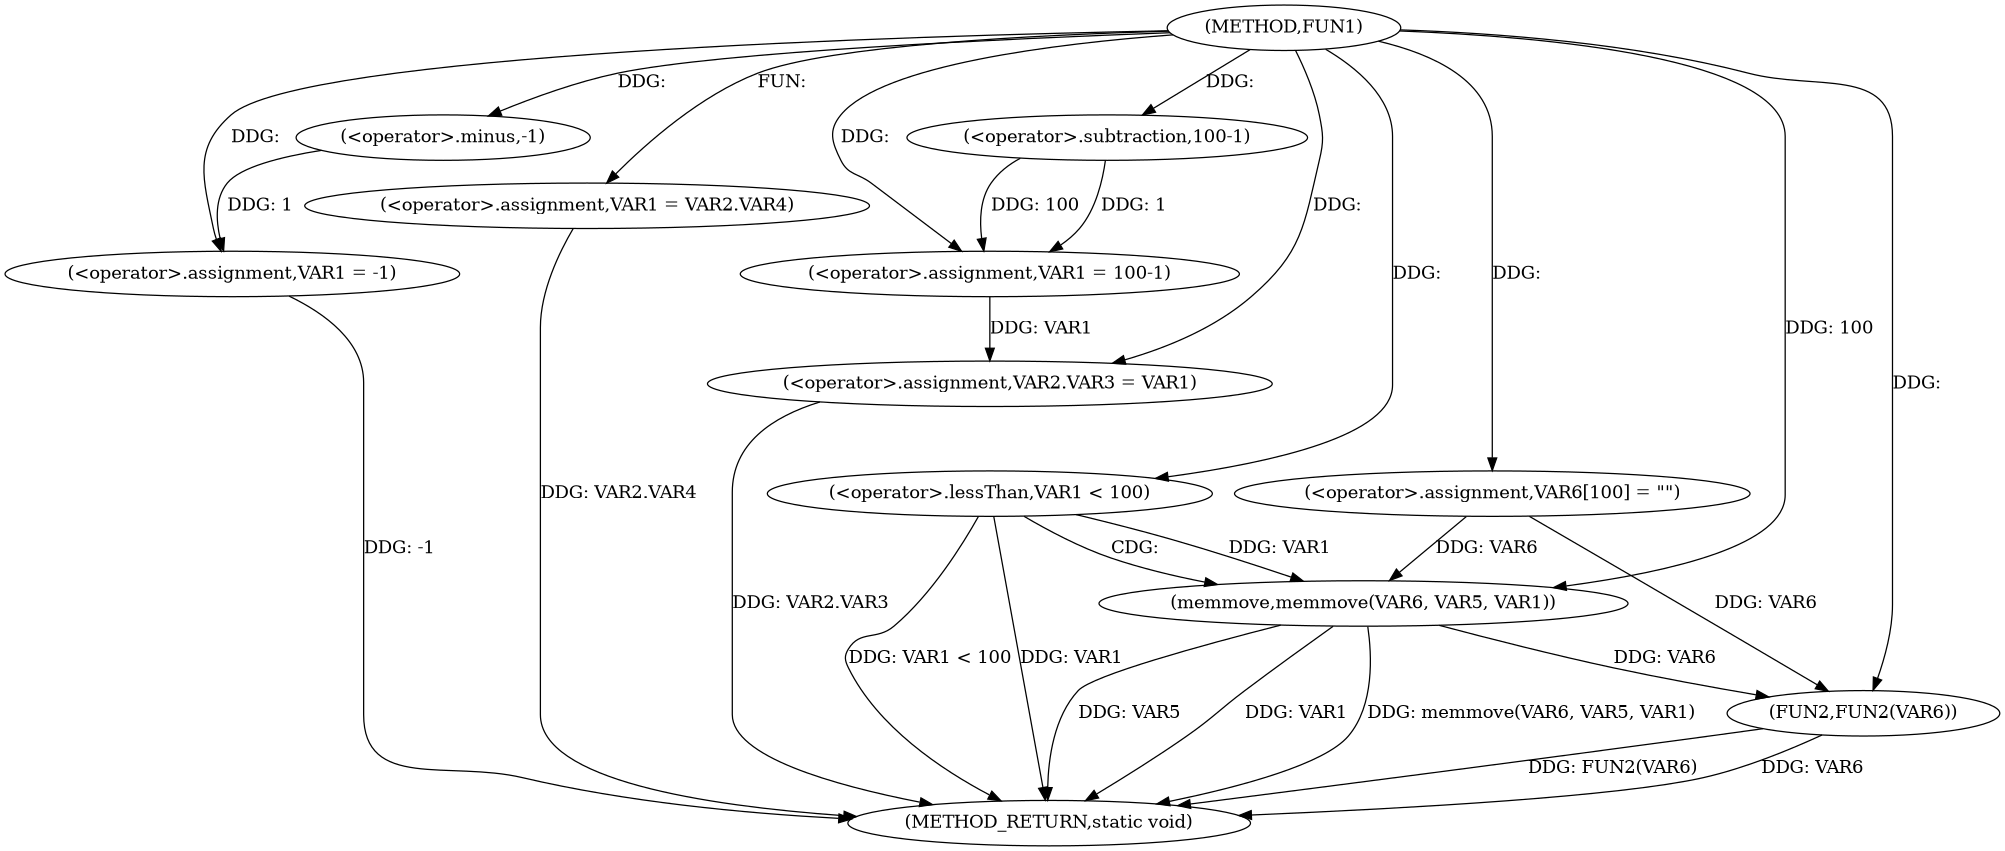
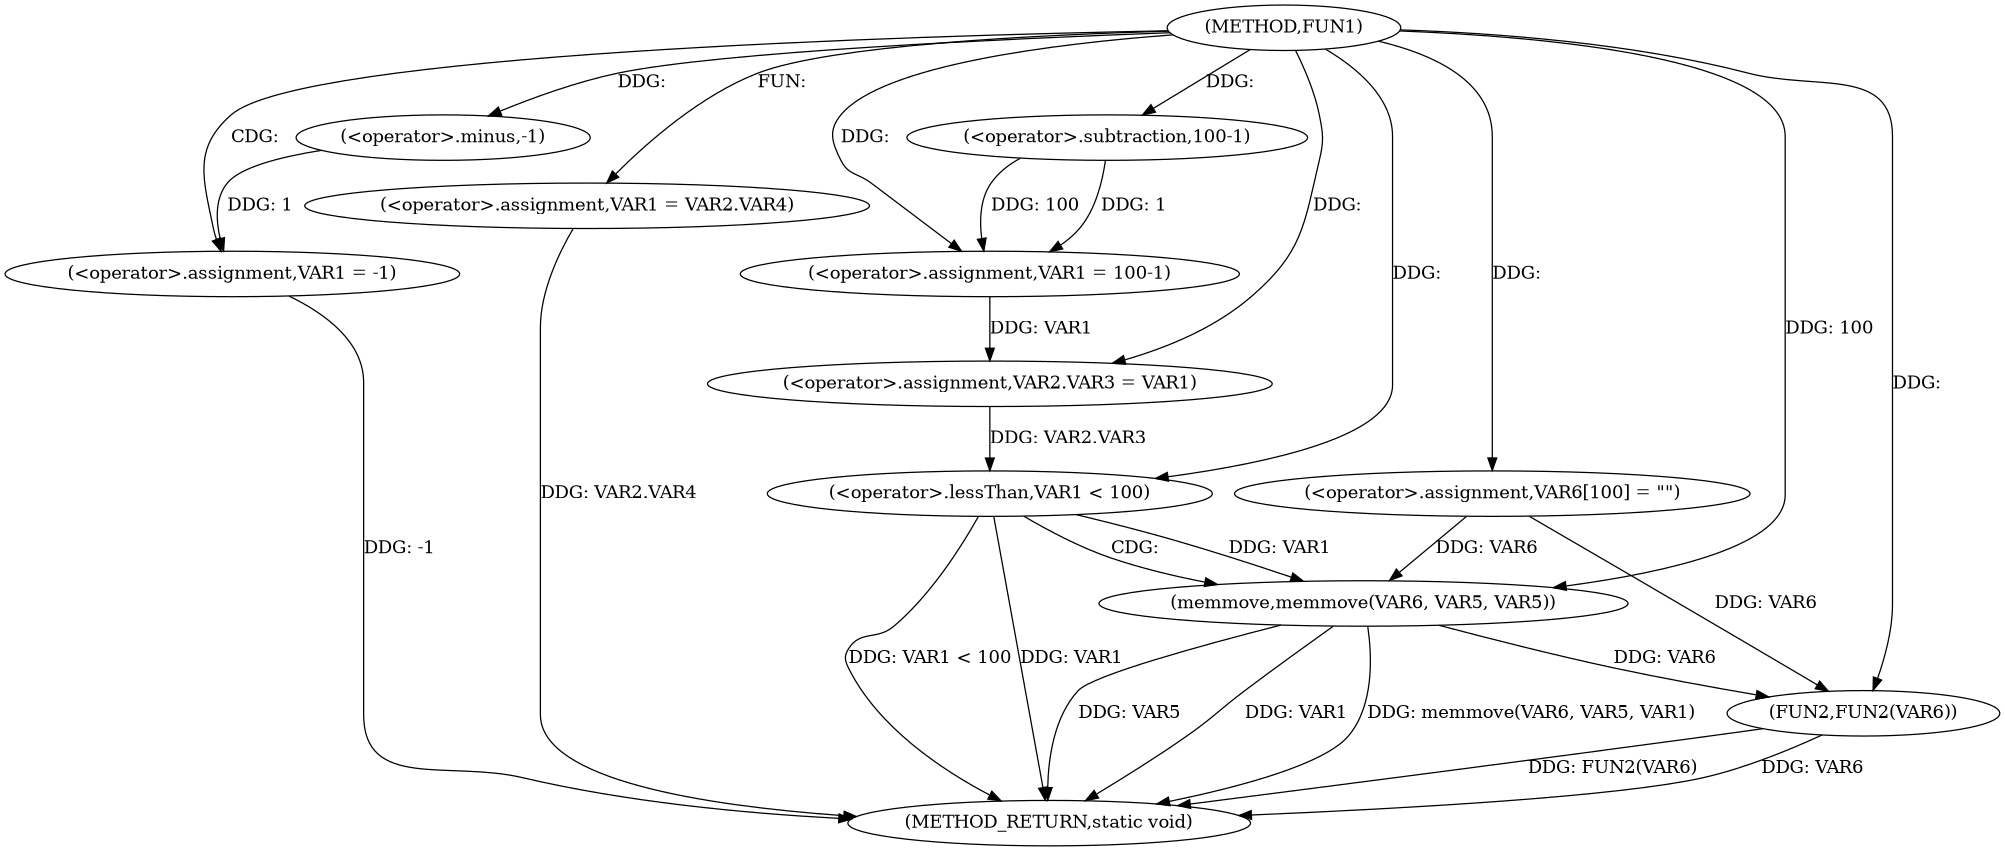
edge "(METHOD,FUN1)" -> "(<operator>.assignment,VAR1 = -1)": label "DDG: " -> "CDG: "
node "(memmove,memmove(VAR6, VAR5, VAR1))": label "(memmove,memmove(VAR6, VAR5, VAR1))" -> "(memmove,memmove(VAR6, VAR5, VAR5))"
edge "(<operator>.assignment,VAR2.VAR3 = VAR1)" -> "(METHOD_RETURN,static void)": now "(<operator>.assignment,VAR2.VAR3 = VAR1)" -> "(<operator>.lessThan,VAR1 < 100)"
